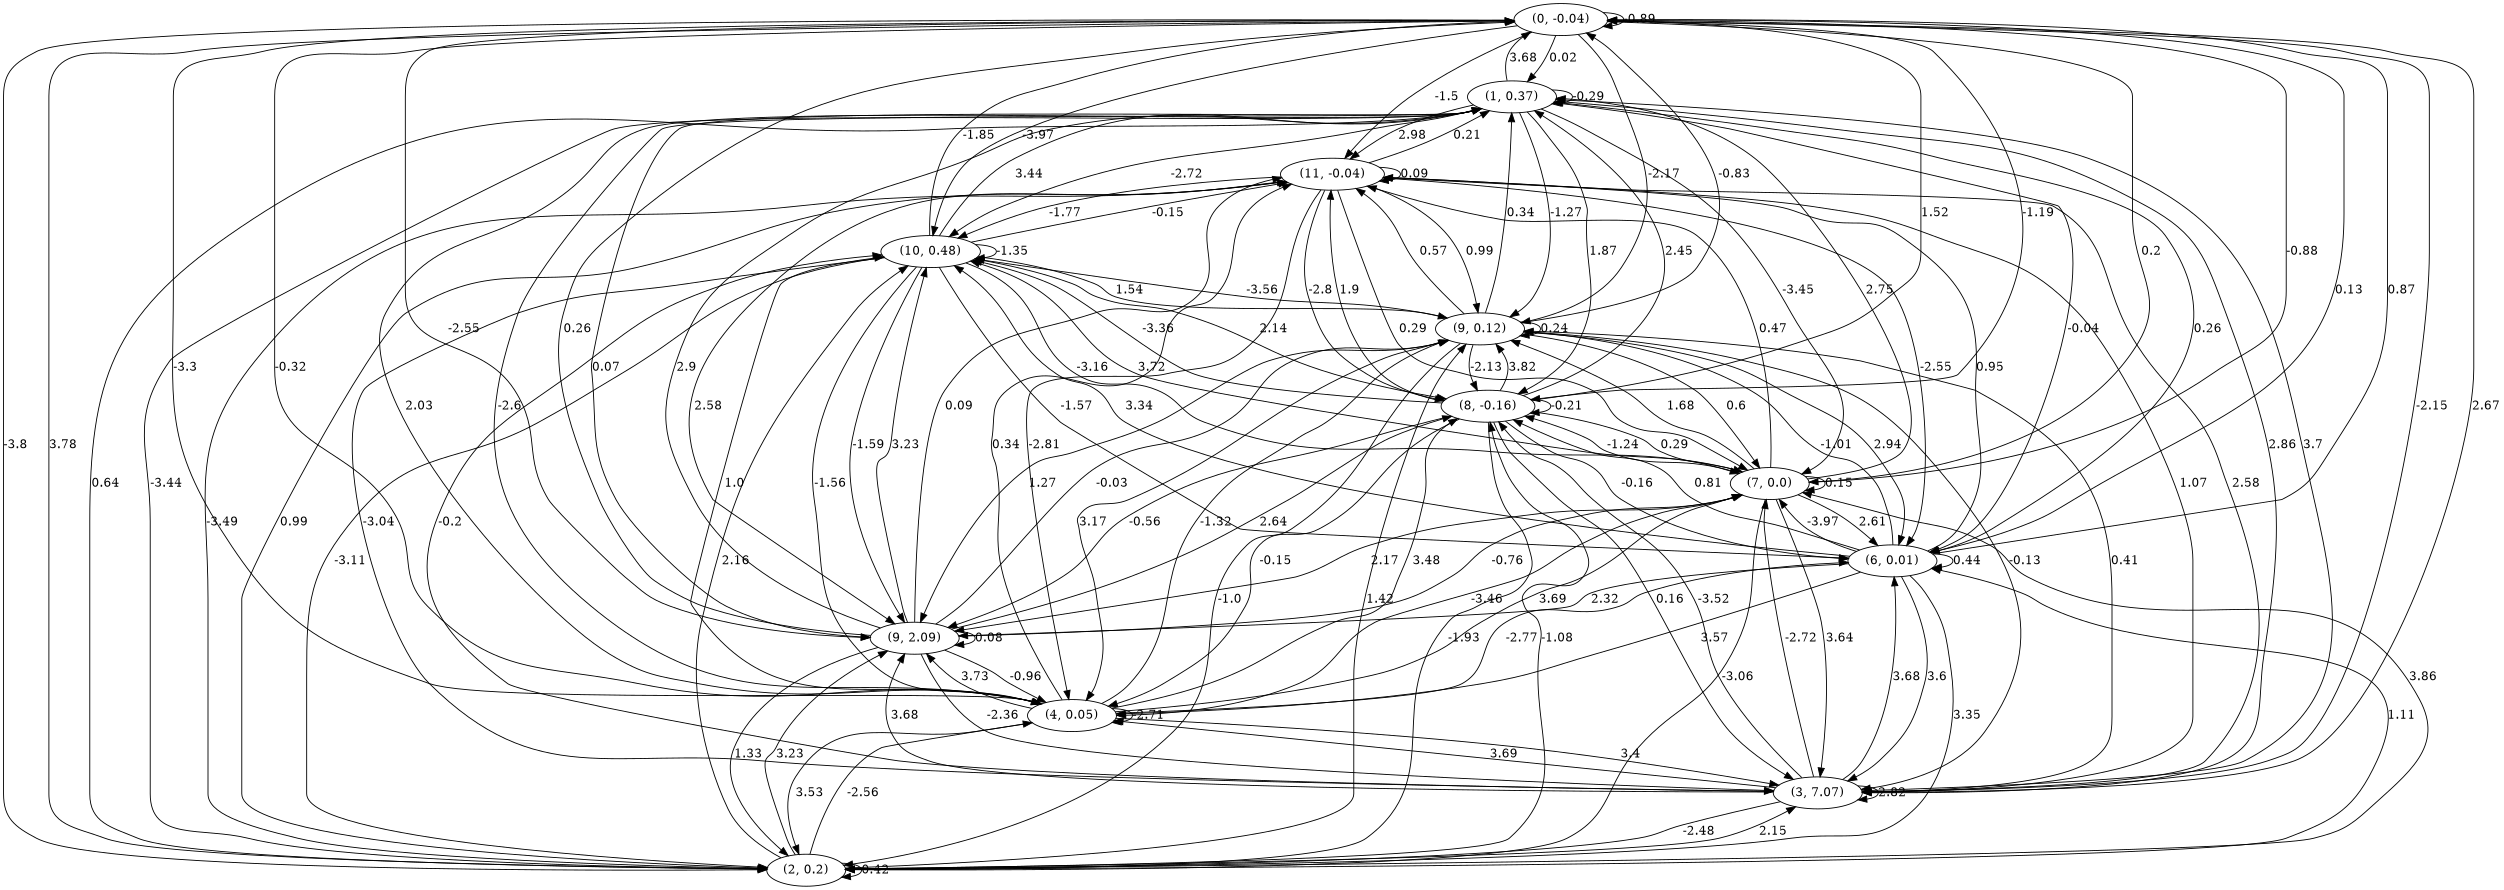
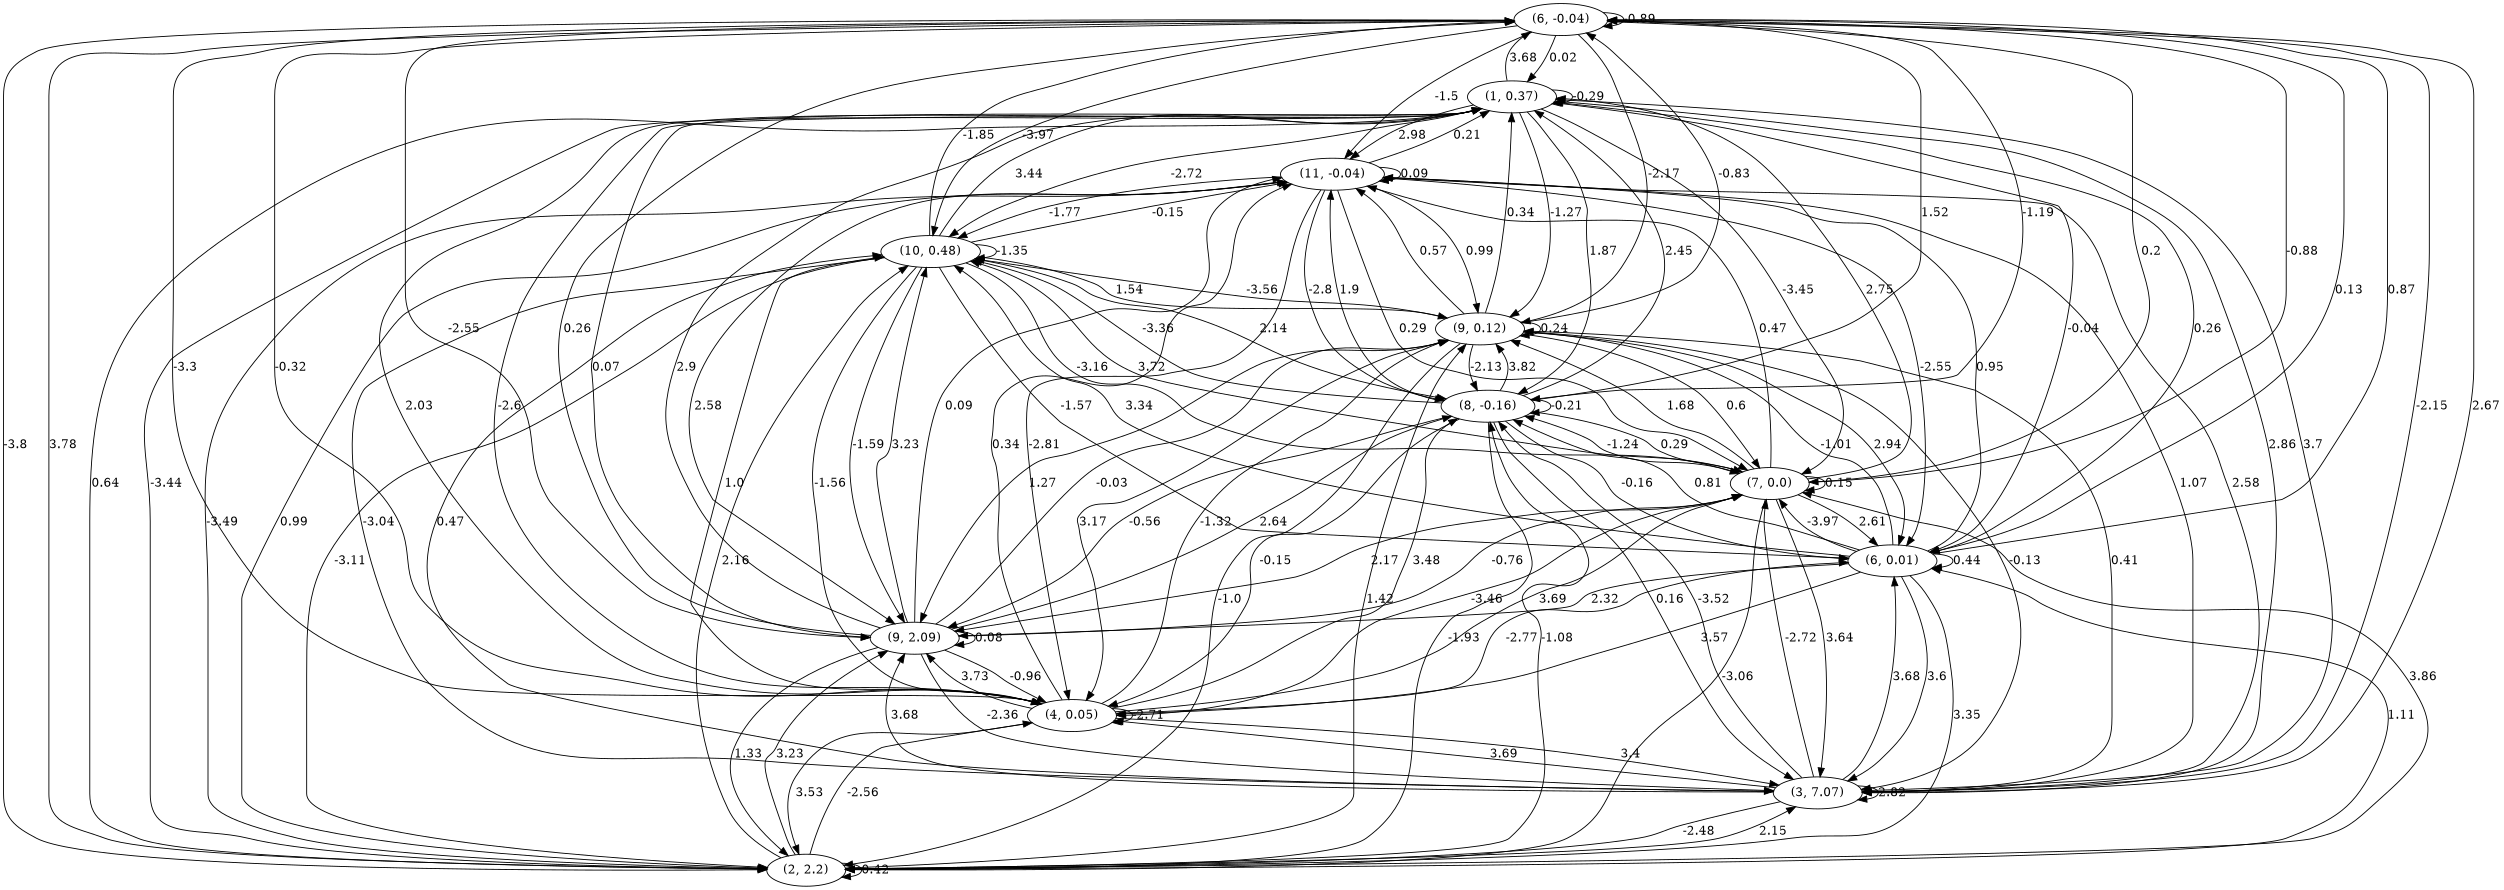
node "(0, -0.04)": label "(0, -0.04)" -> "(6, -0.04)"
edge "(3, 7.07)" -> "(10, 0.48)": label "-0.2" -> "0.47"
node "(2, 0.2)": label "(2, 0.2)" -> "(2, 2.2)"
